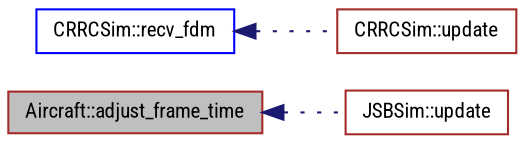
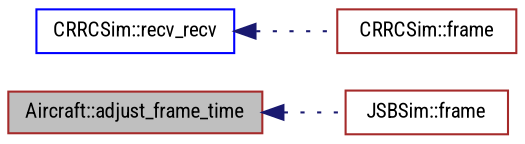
node "CRRCSim::recv_fdm": label "CRRCSim::recv_fdm" -> "CRRCSim::recv_recv"
node "CRRCSim::update": label "CRRCSim::update" -> "CRRCSim::frame"
node "JSBSim::update": label "JSBSim::update" -> "JSBSim::frame"
